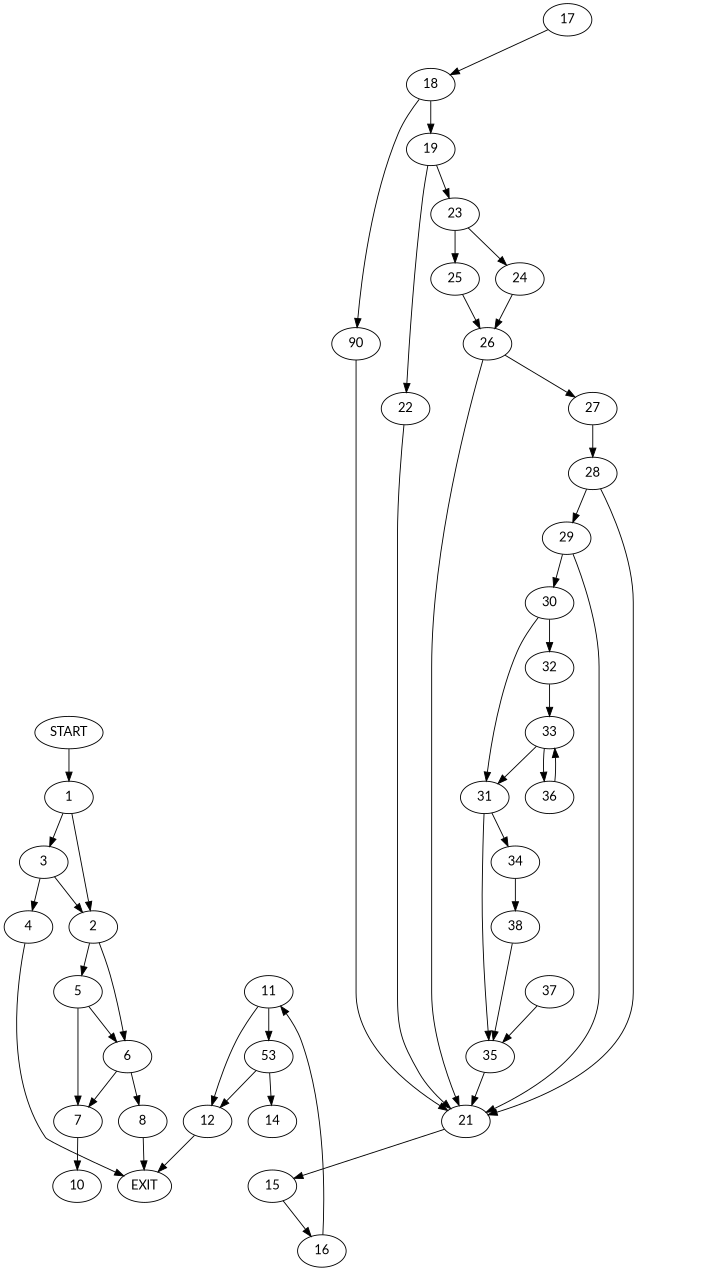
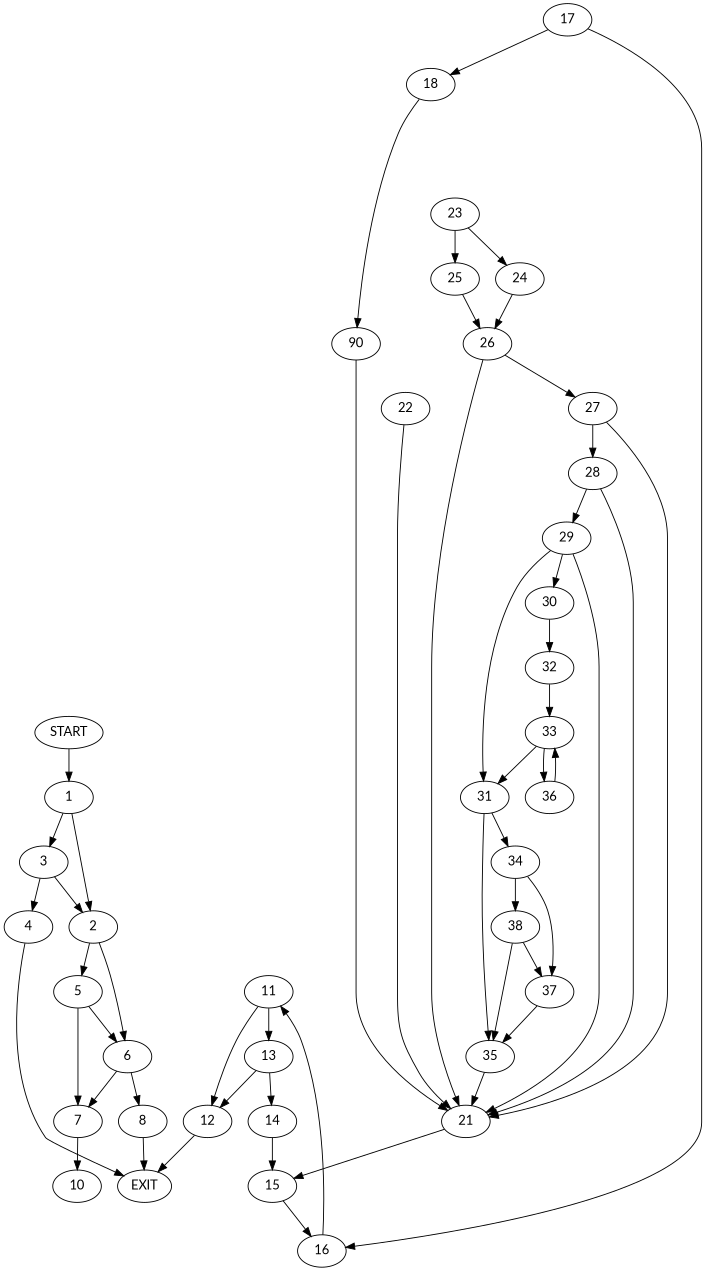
node "19": removed
edge "30" -> "31": now "29" -> "31"
edge "17" -> "16": added
edge "27" -> "21": added
edge "34" -> "37": added
edge "38" -> "37": added
node "53": label "53" -> "13"
edge "14" -> "15": added
